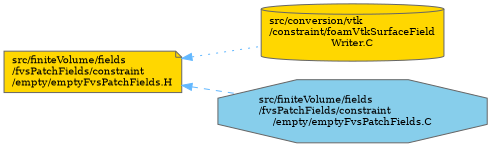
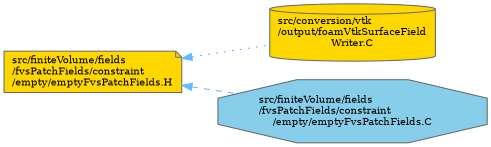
node "src/conversion/vtk /constraint/foamVtkSurfaceField Writer.C": label "src/conversion/vtk /constraint/foamVtkSurfaceField Writer.C" -> "src/conversion/vtk /output/foamVtkSurfaceField Writer.C"
